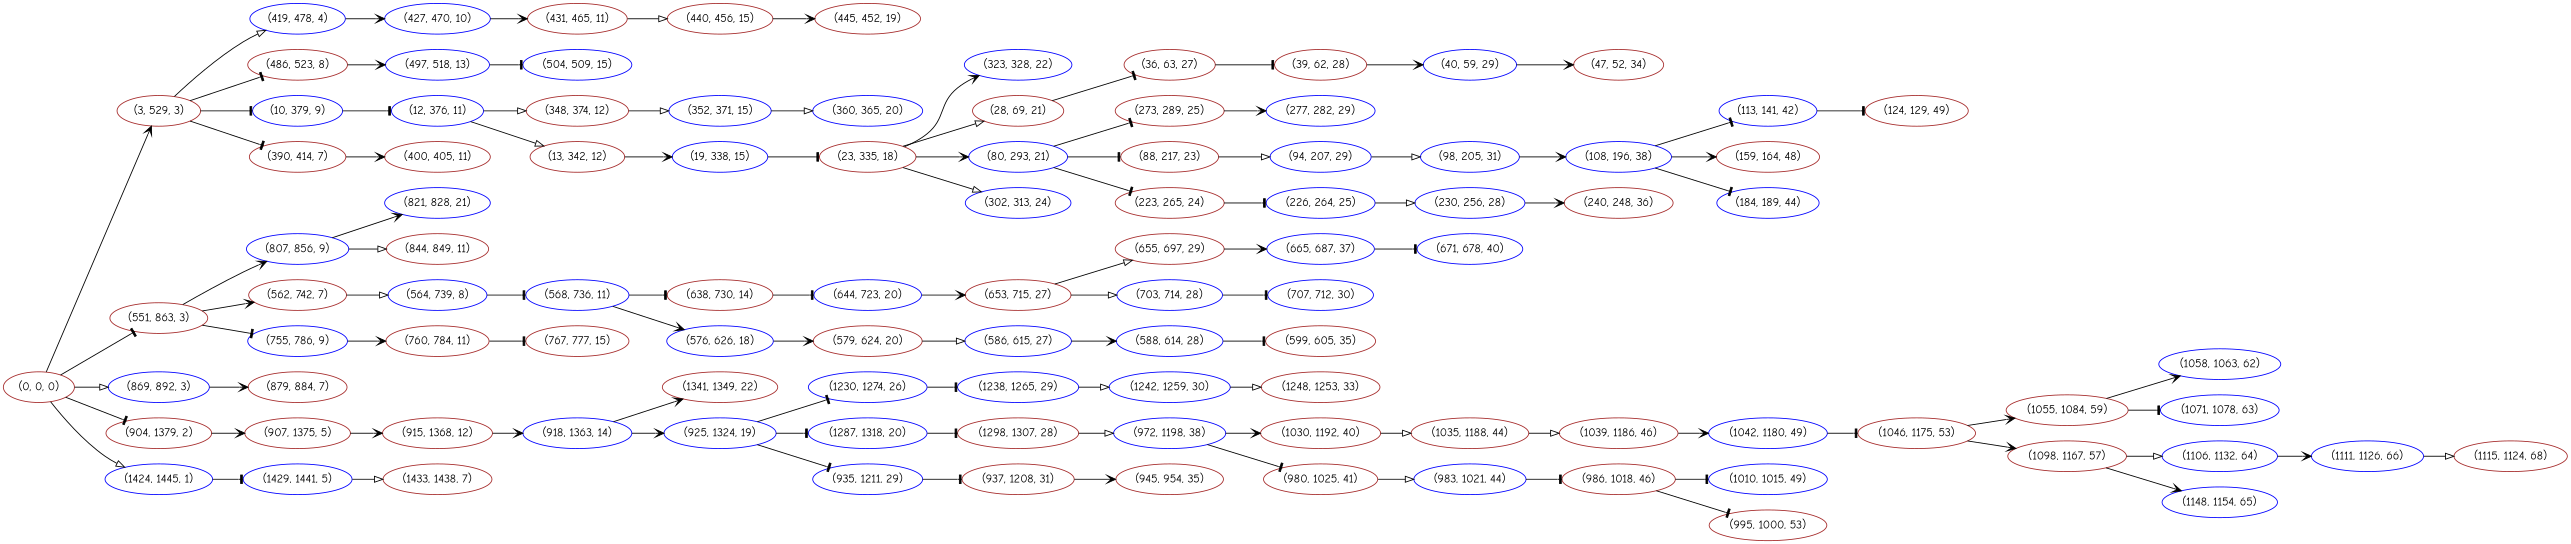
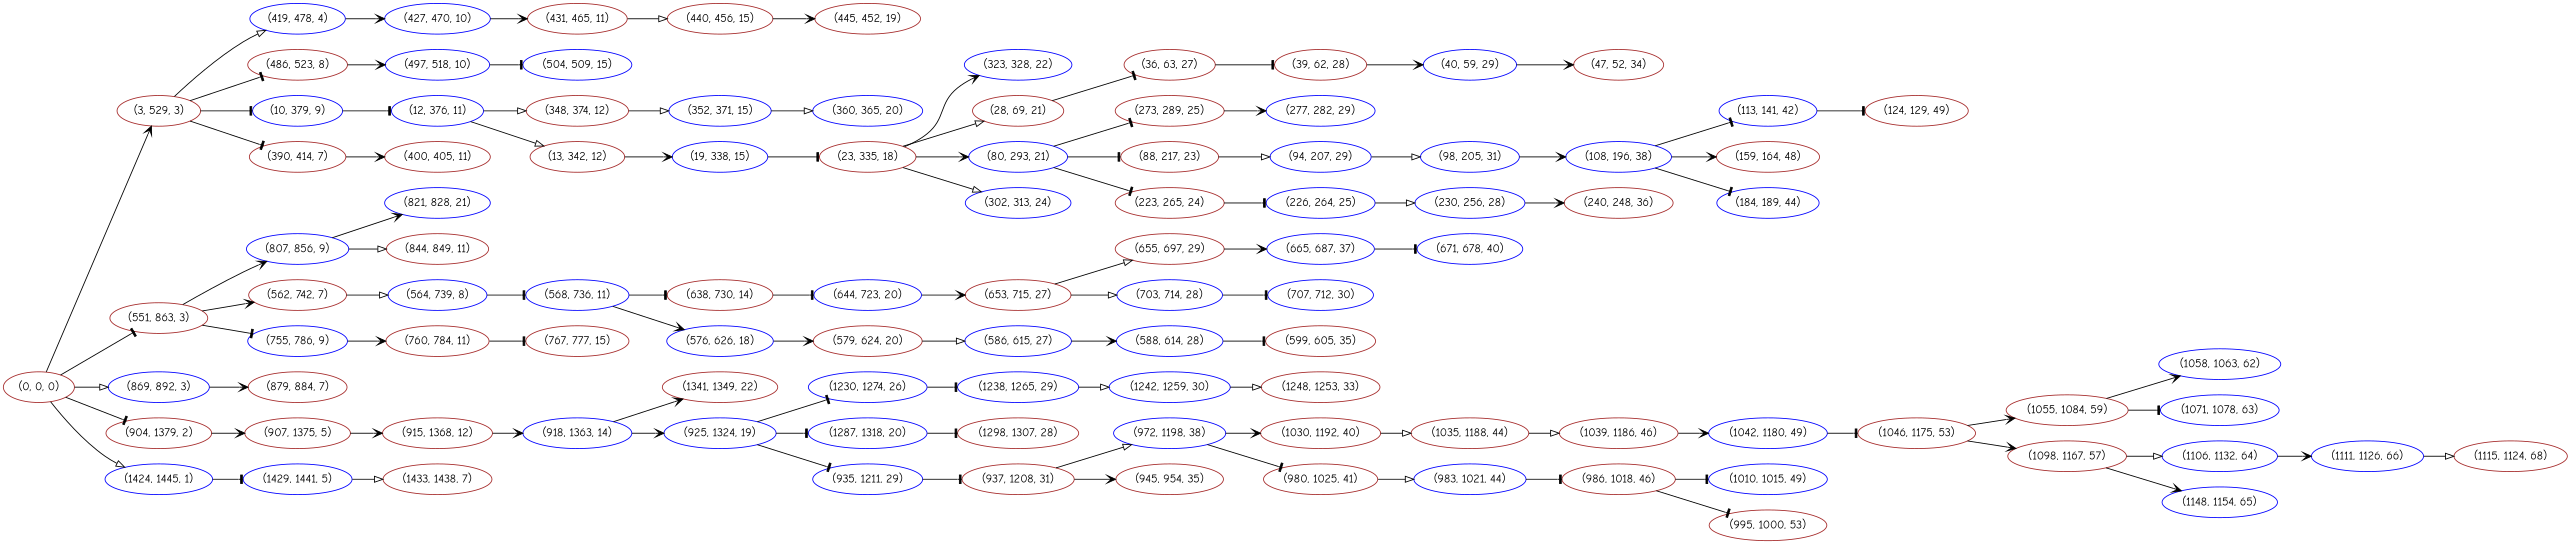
node "(497, 518, 13)": label "(497, 518, 13)" -> "(497, 518, 10)"
edge "(1298, 1307, 28)" -> "(972, 1198, 38)": now "(937, 1208, 31)" -> "(972, 1198, 38)"
